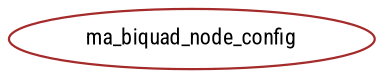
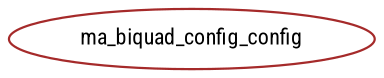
node "ma_biquad_node_config": label "ma_biquad_node_config" -> "ma_biquad_config_config"
